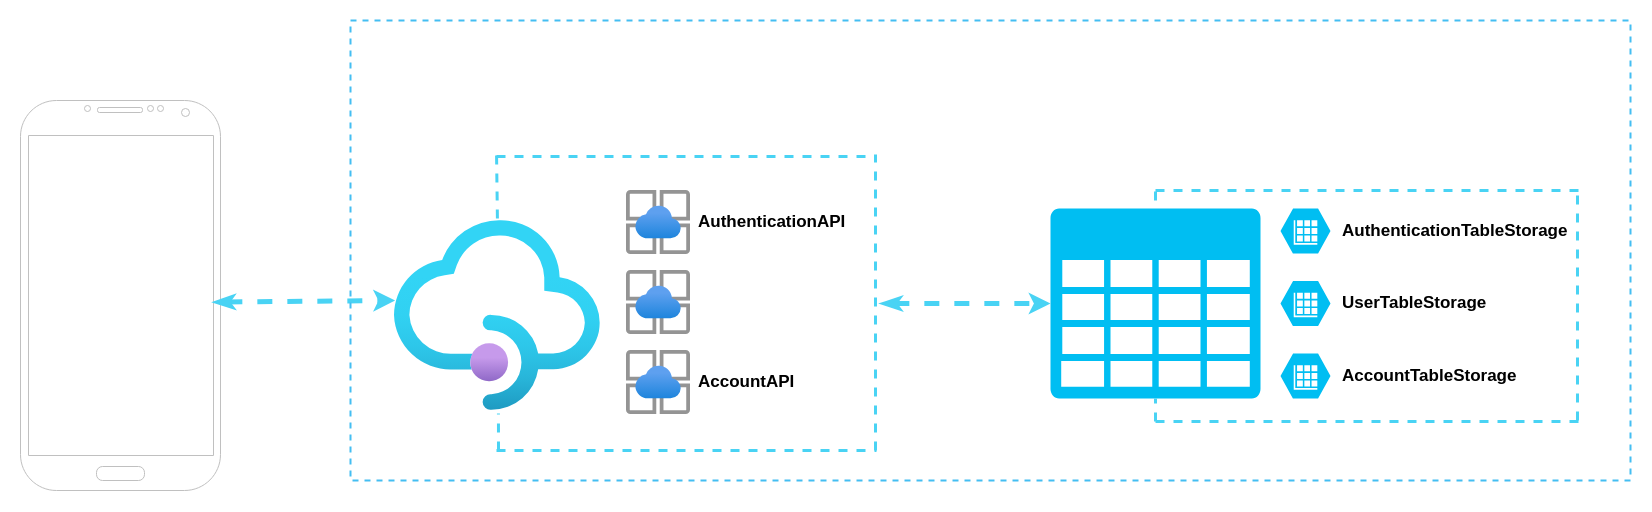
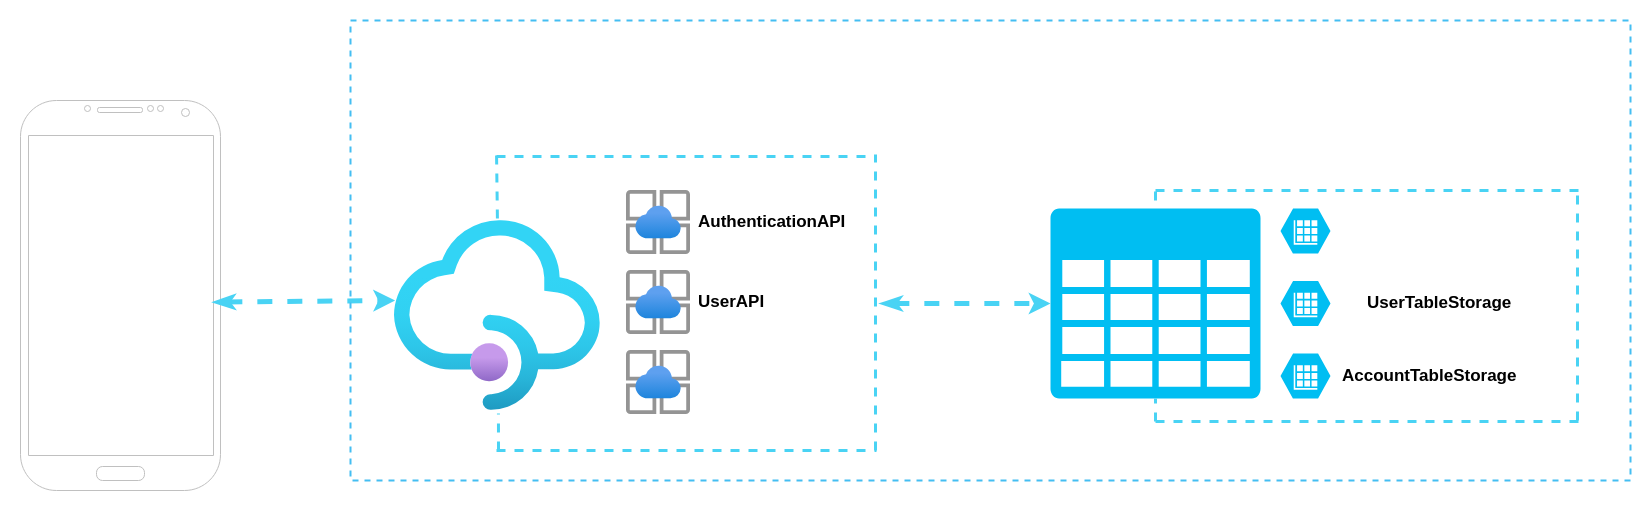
node "AuthenticationTableStorage": removed
node "UserAPI": added
node "UserTableStorage": moved (1426, 304) -> (1451, 304)
node "AccountAPI": removed
